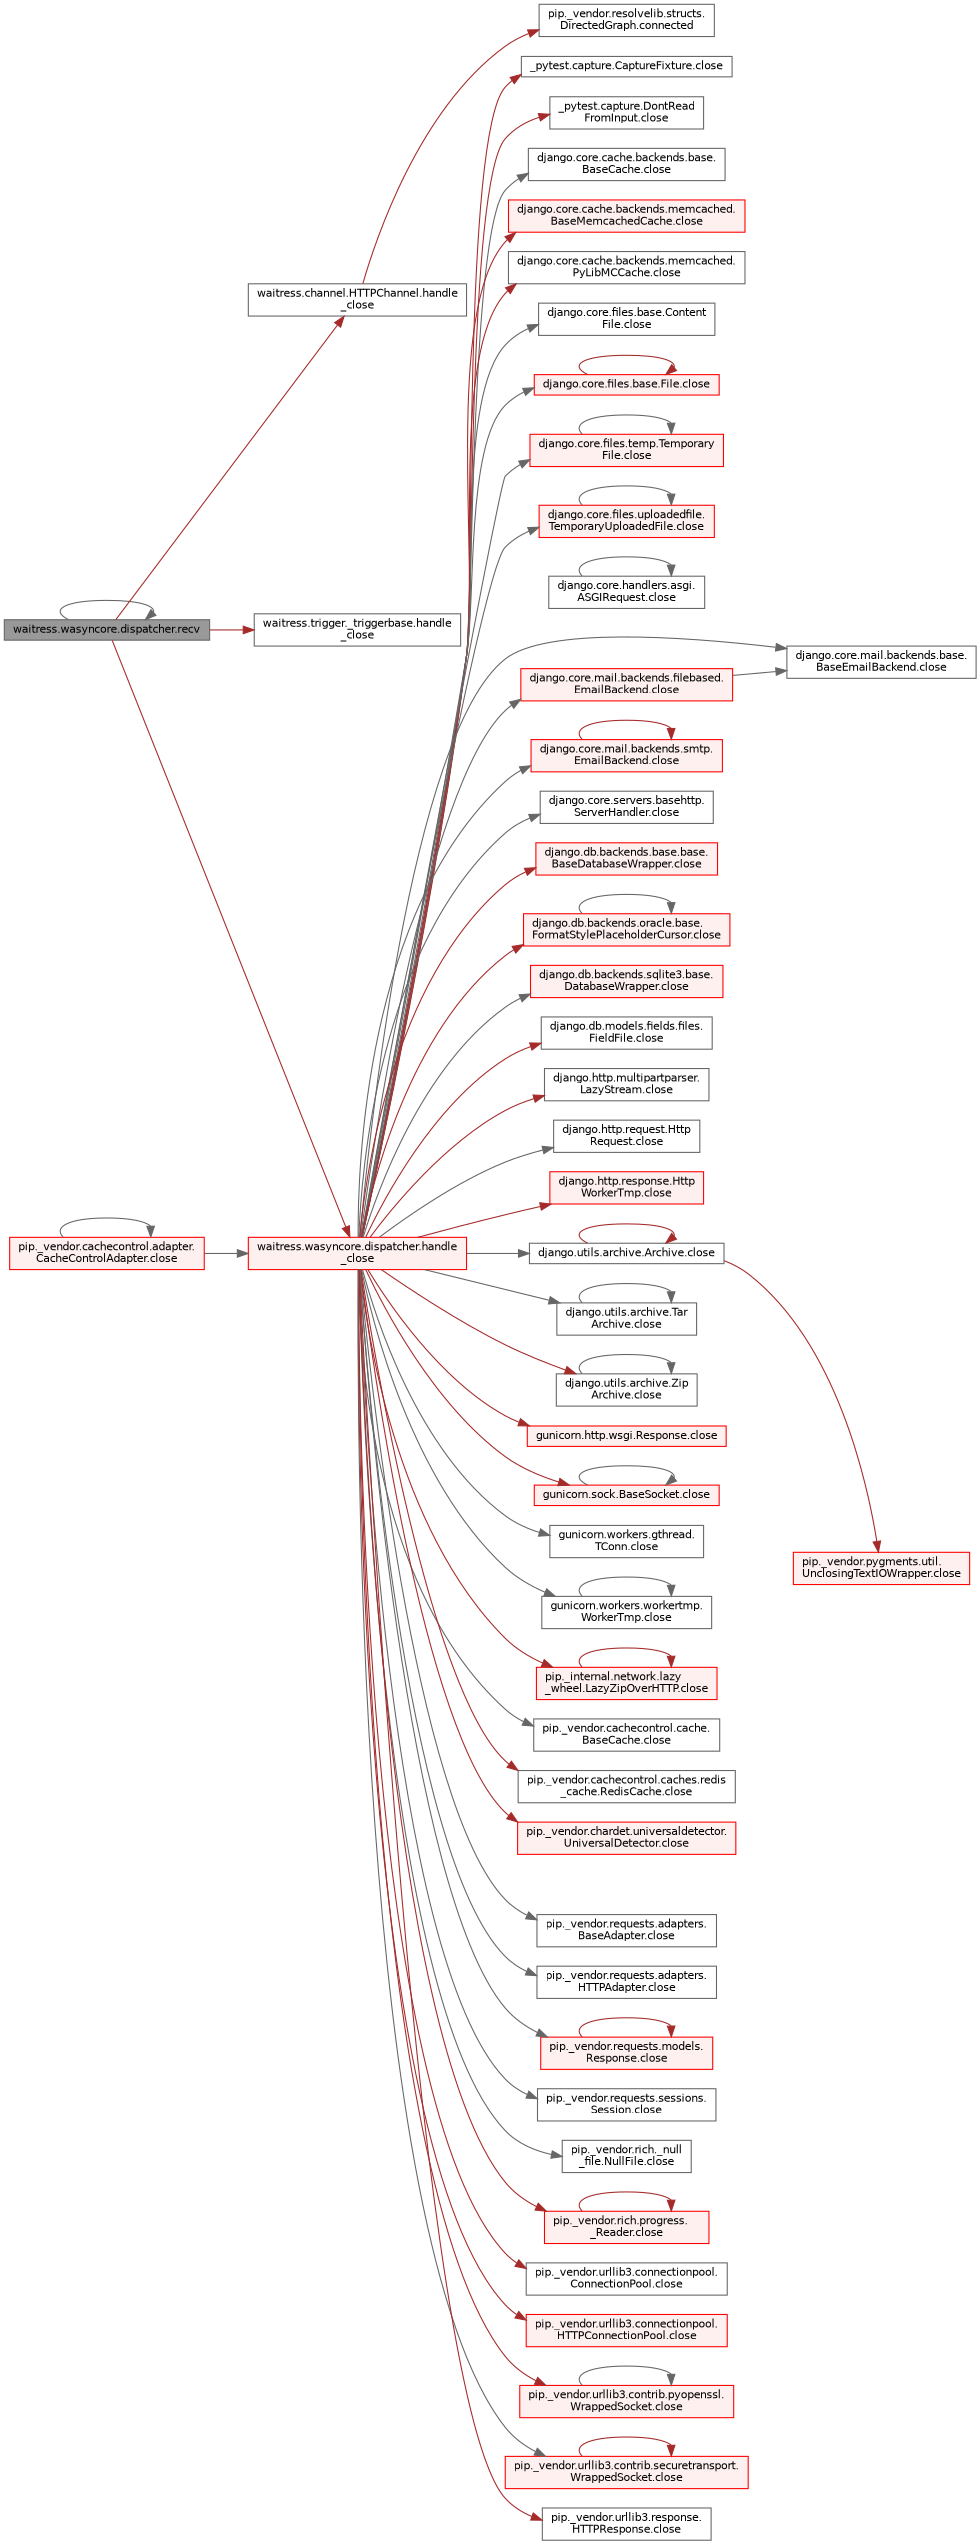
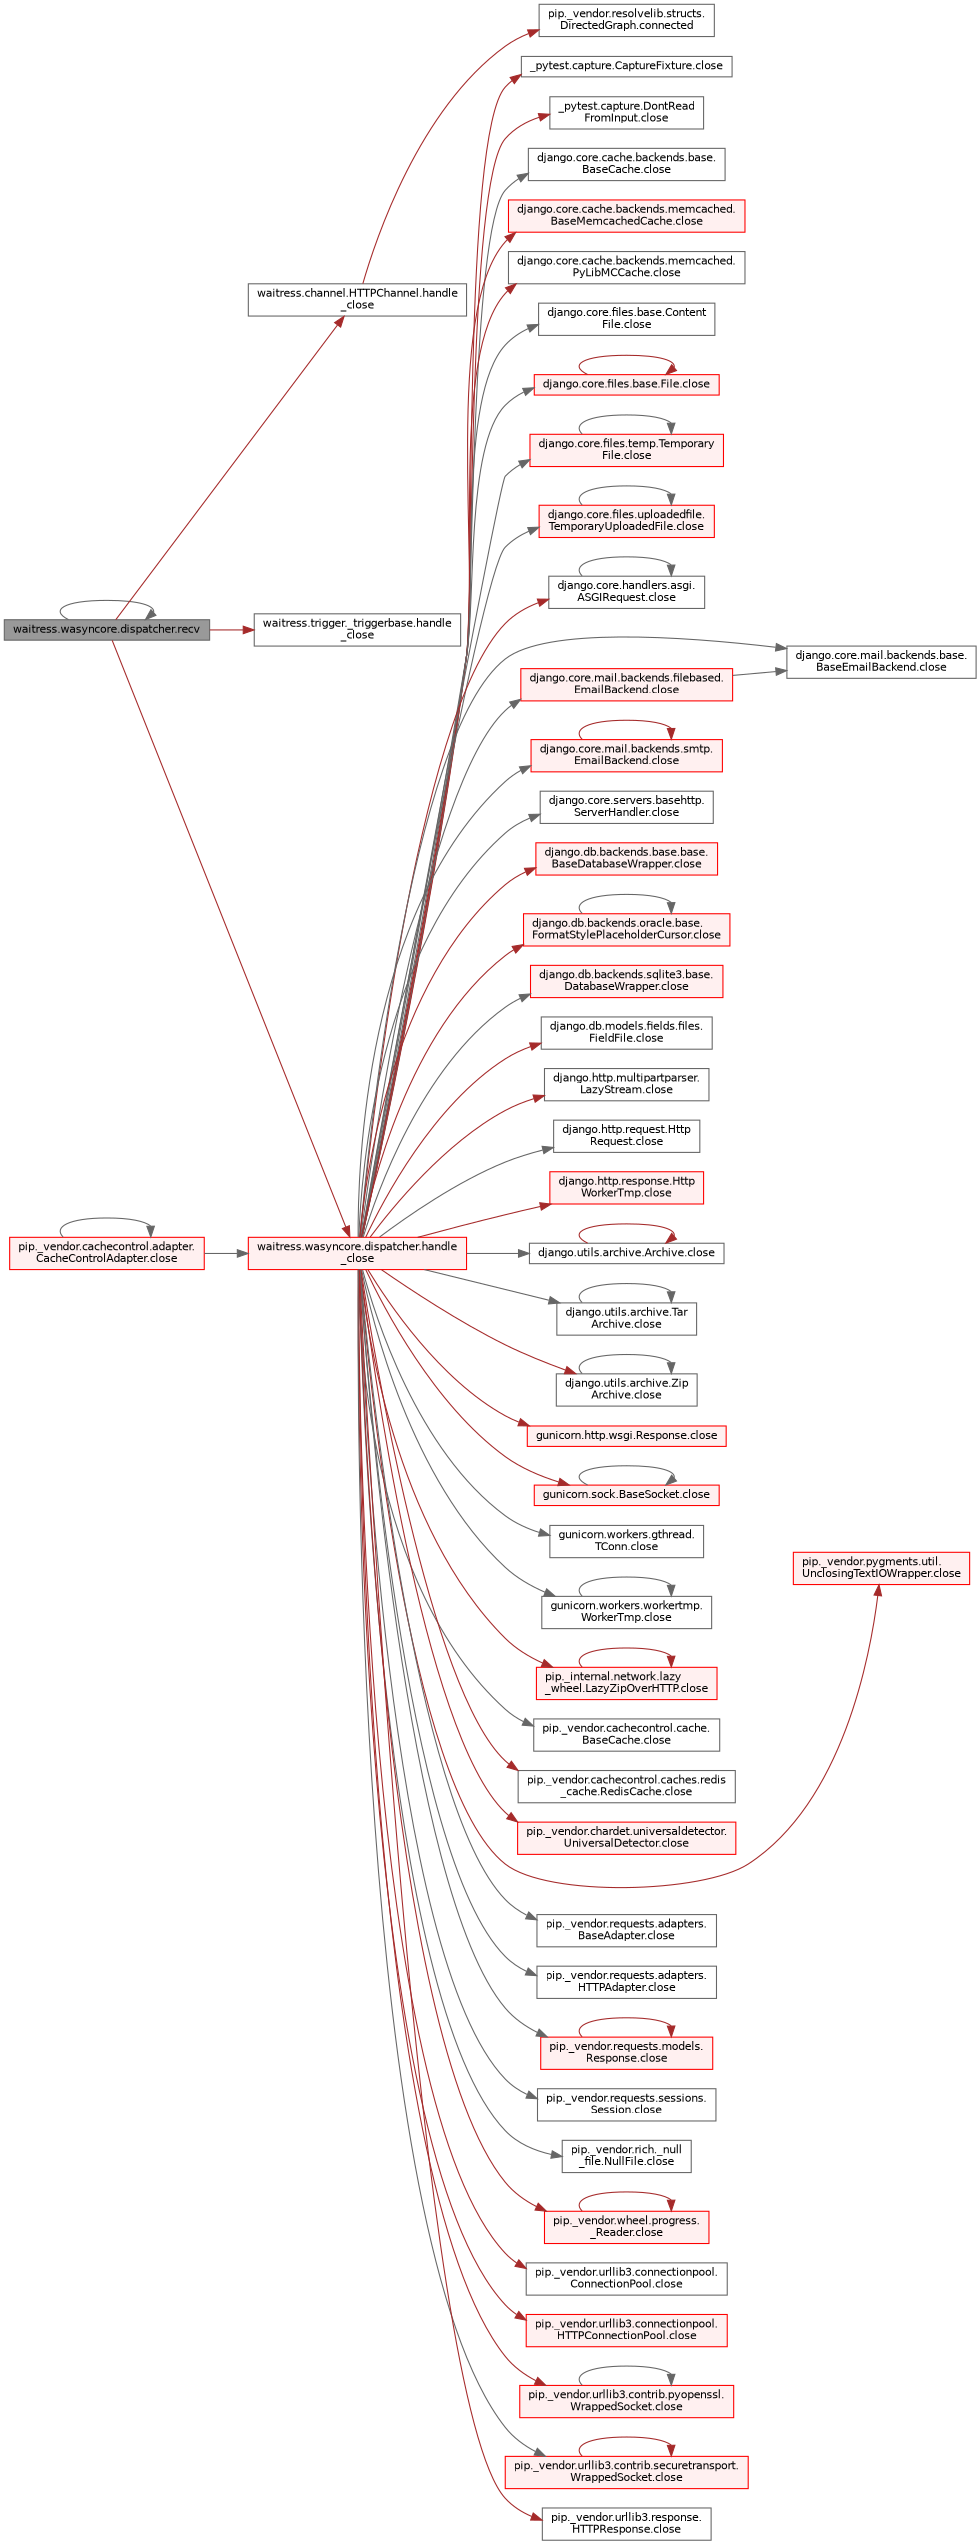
edge "waitress.wasyncore.dispatcher.handle _close" -> "django.core.handlers.asgi. ASGIRequest.close": added
edge "django.utils.archive.Archive.close" -> "pip._vendor.pygments.util. UnclosingTextIOWrapper.close": now "waitress.wasyncore.dispatcher.handle _close" -> "pip._vendor.pygments.util. UnclosingTextIOWrapper.close"
node "pip._vendor.rich.progress. _Reader.close": label "pip._vendor.rich.progress. _Reader.close" -> "pip._vendor.wheel.progress. _Reader.close"
